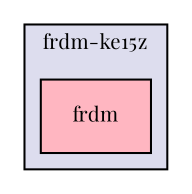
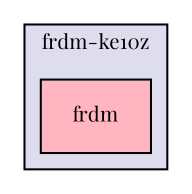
cluster "frdm-ke15z": label "frdm-ke15z" -> "frdm-ke10z"
